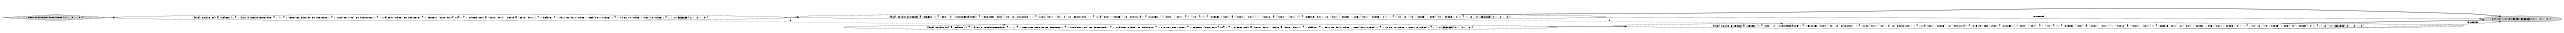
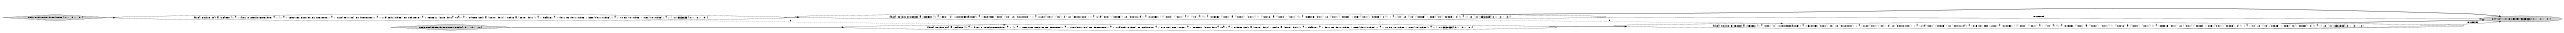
node "testMatchRecognizeRowsPerMatch1['0', '0', '1']": added
